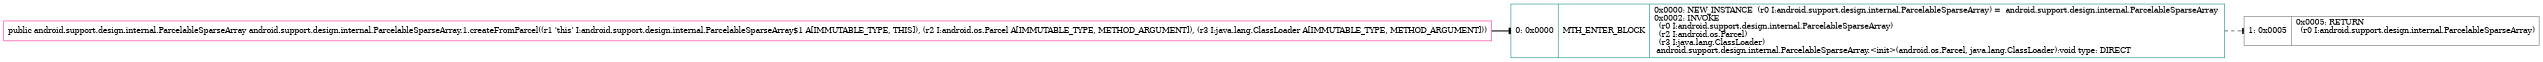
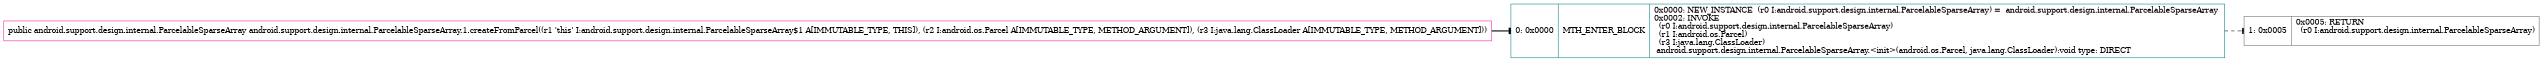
node "0: 0x0000": text "(r2 I:android.os.Parcel)" -> "(r1 I:android.os.Parcel)"
